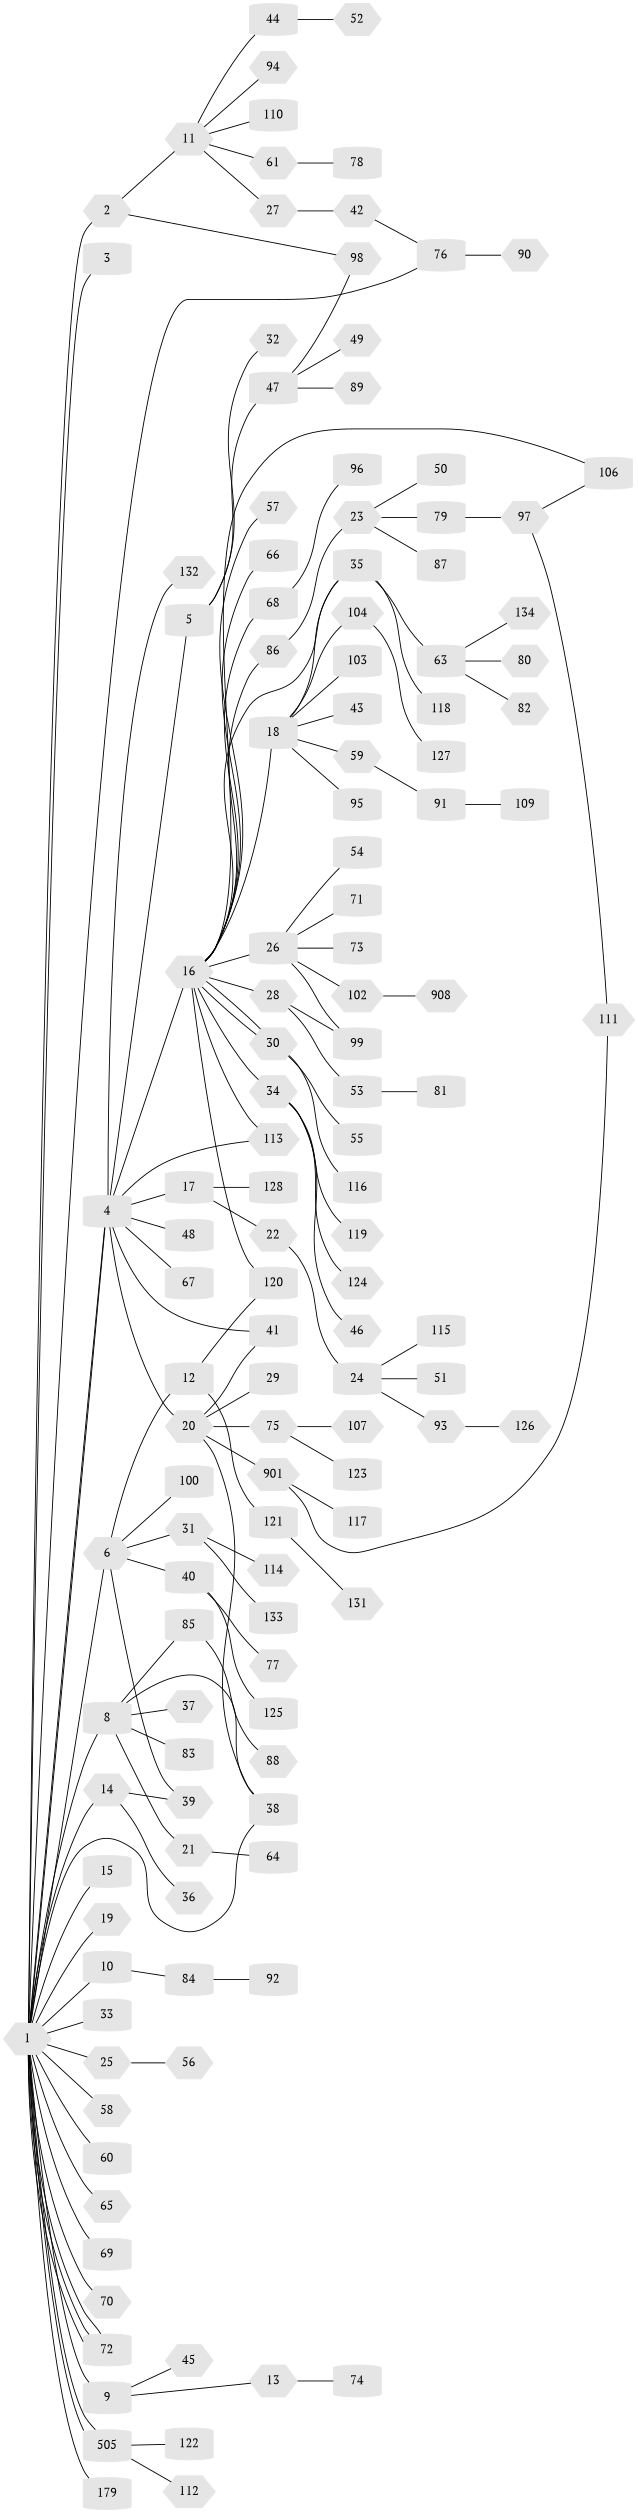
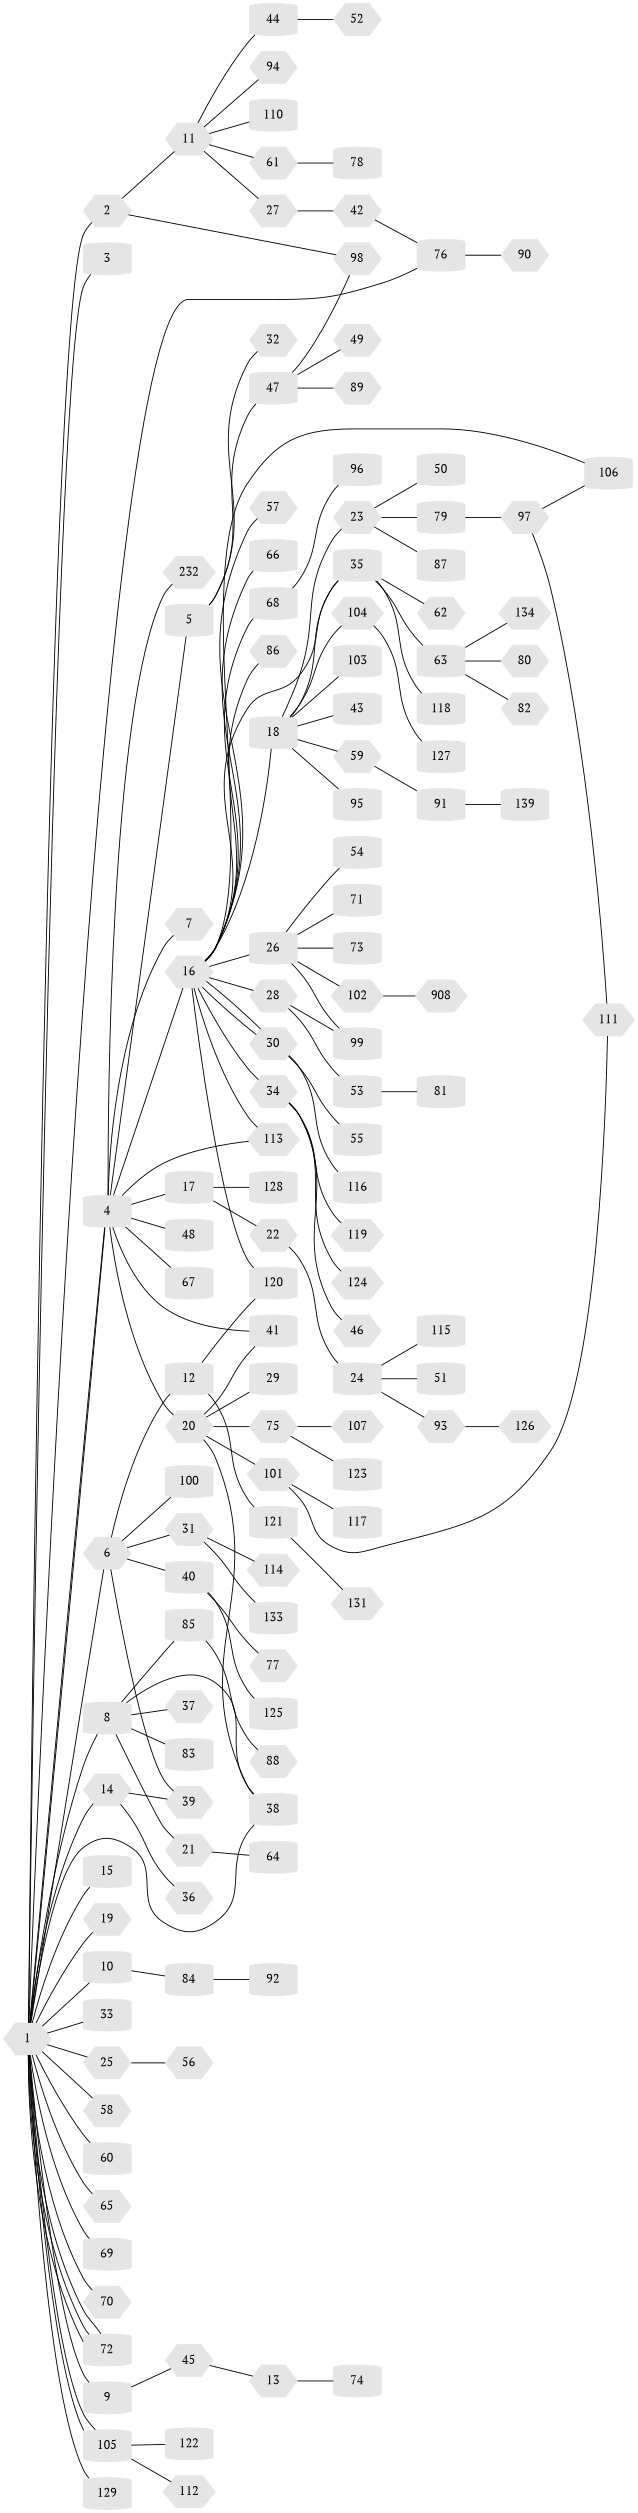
node "132": label "132" -> "232"
edge "23" -- "86": now "23" -- "18"
node "62": added
node "109": label "109" -> "139"
node "7": added
node "901": label "901" -> "101"
edge "13" -- "9": now "13" -- "45"
node "505": label "505" -> "105"
node "179": label "179" -> "129"
